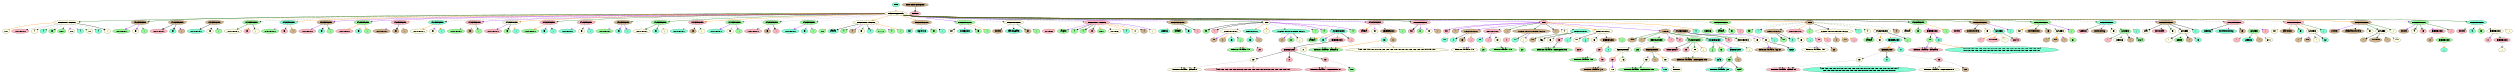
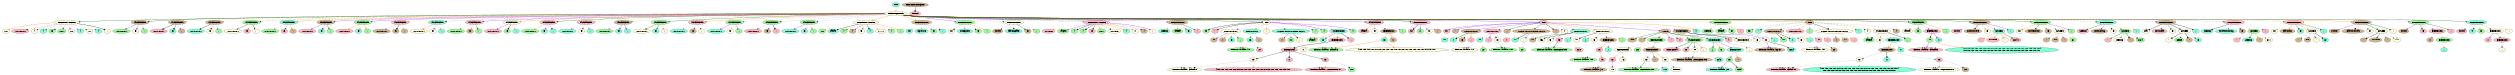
node "0,1,1,0": fillcolor palegreen -> lightyellow
node "cadena_to_double": label "cadena_to_double" -> "char_to_double"
node "a": removed
node "Retorno salidas:  n =": label "Retorno salidas:  n =" -> "Retorno variable:  n ="
node "n263": label "n263" -> "n264"
